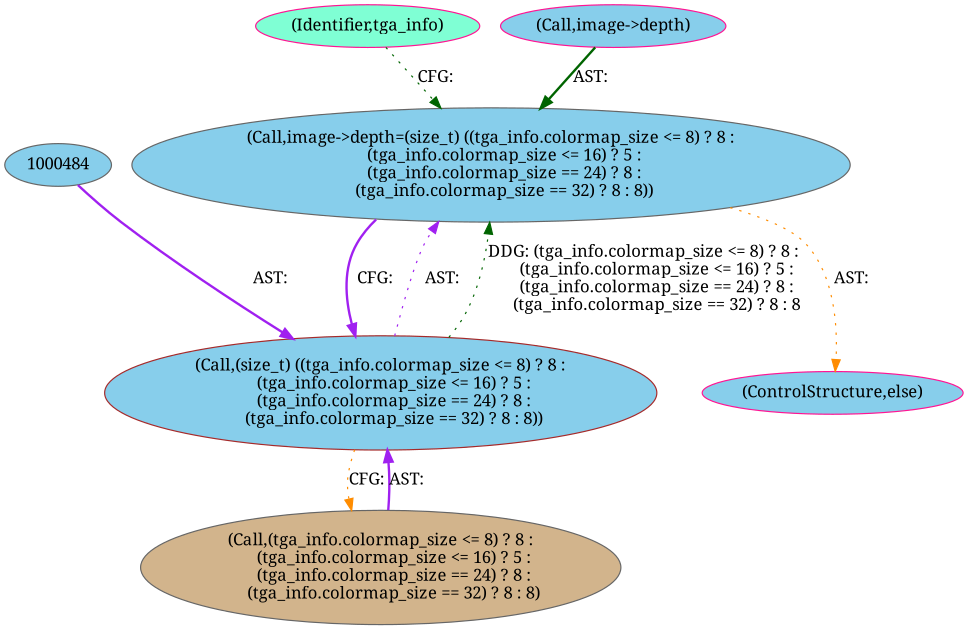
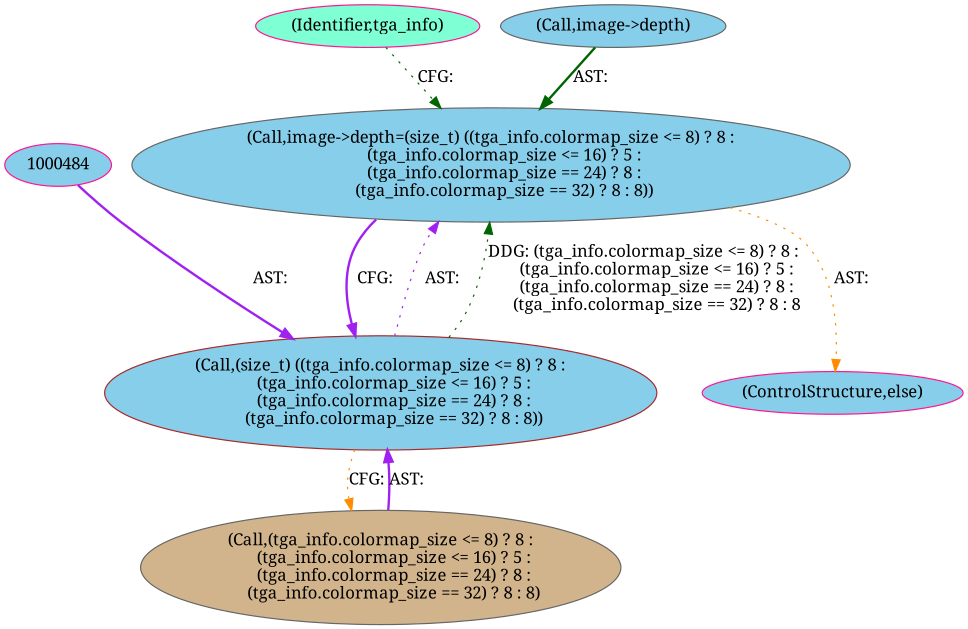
node "(Call,image->depth)": color deeppink -> gray40
node "1000484": color gray40 -> deeppink
